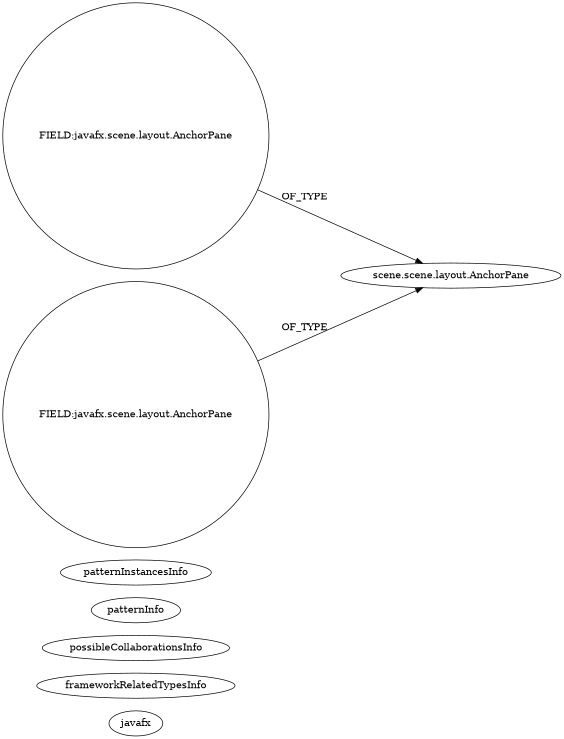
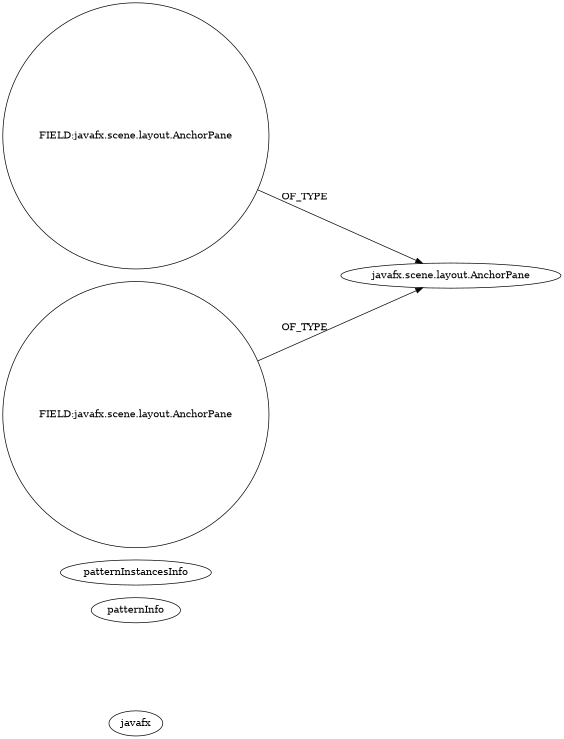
node "scene.scene.layout.AnchorPane": label "scene.scene.layout.AnchorPane" -> "javafx.scene.layout.AnchorPane"
node "possibleCollaborationsInfo": removed
node "frameworkRelatedTypesInfo": removed
